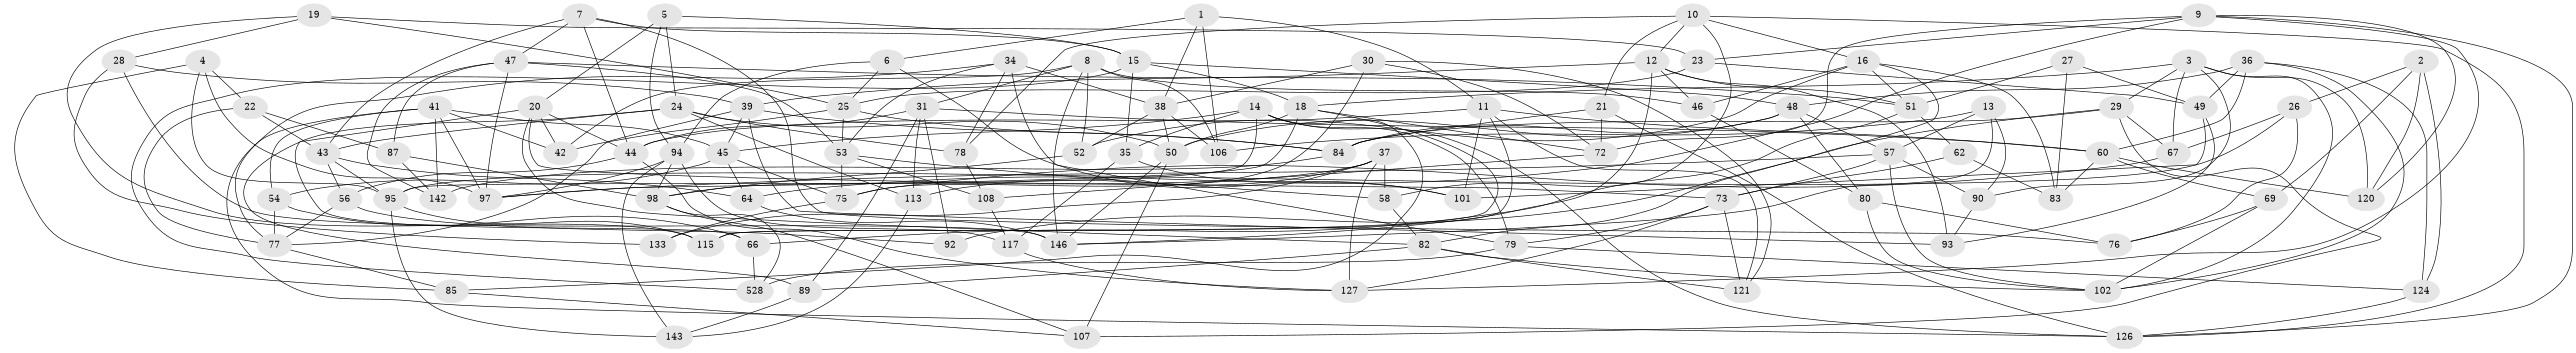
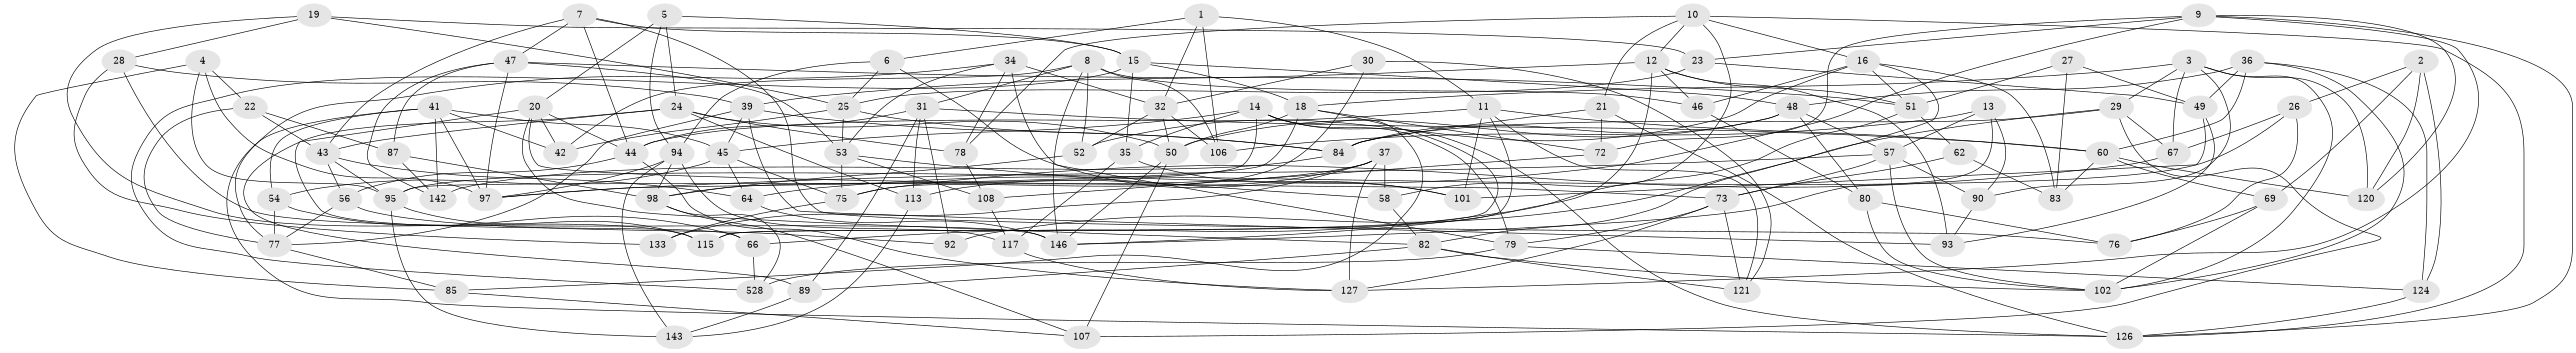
edge "30" -- "72": removed
node "38": label "38" -> "32"
